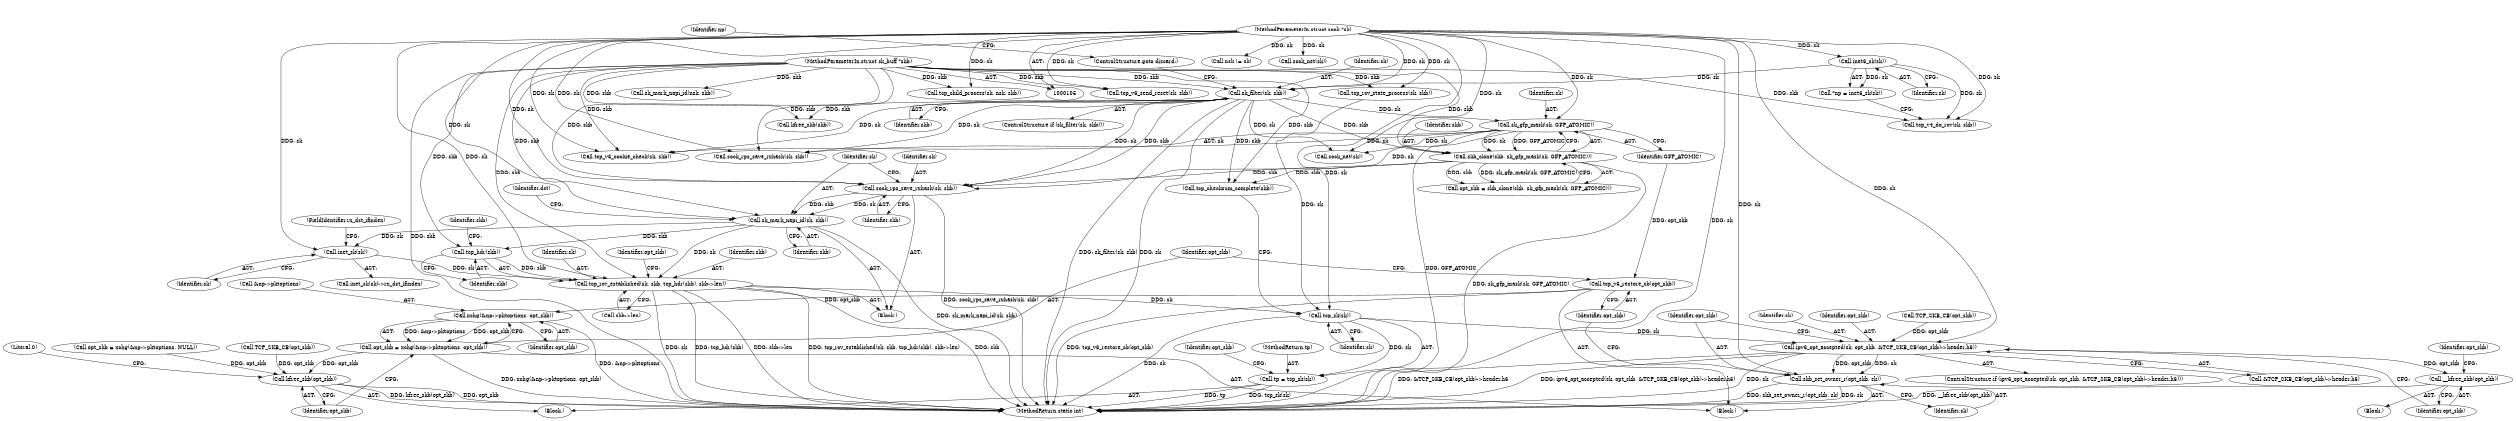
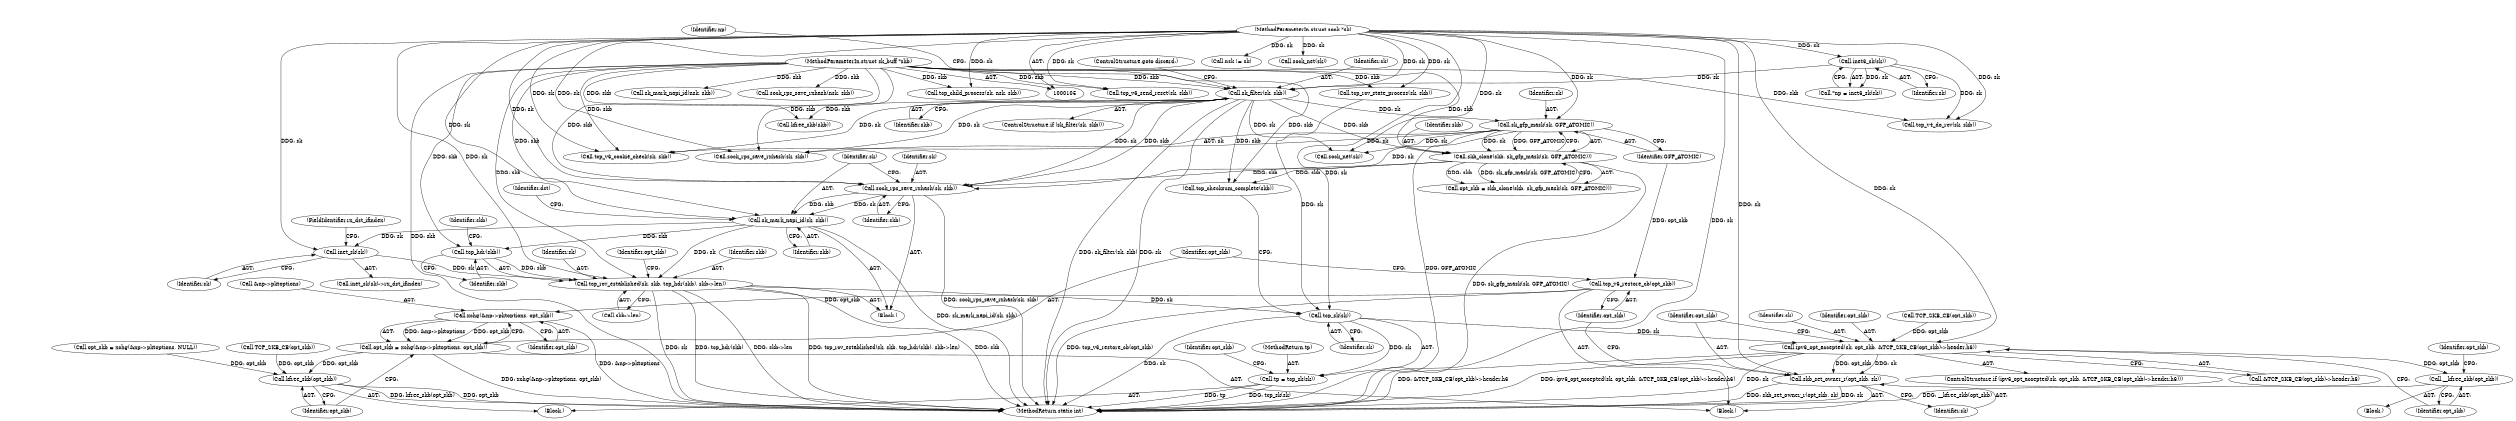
edge "(Identifier,np)" -> "(ControlStructure,goto discard;)": now "(Identifier,np)" -> "(Call,sk_filter(sk, skb))"
node "(Call,sock_rps_save_rxhash(nsk, skb))": added
edge "(Call,*np = inet6_sk(sk))" -> "(Call,tcp_v4_do_rcv(sk, skb))": now "(Call,*np = inet6_sk(sk))" -> "(Call,inet6_sk(sk))"
node "(Literal,0)": removed
